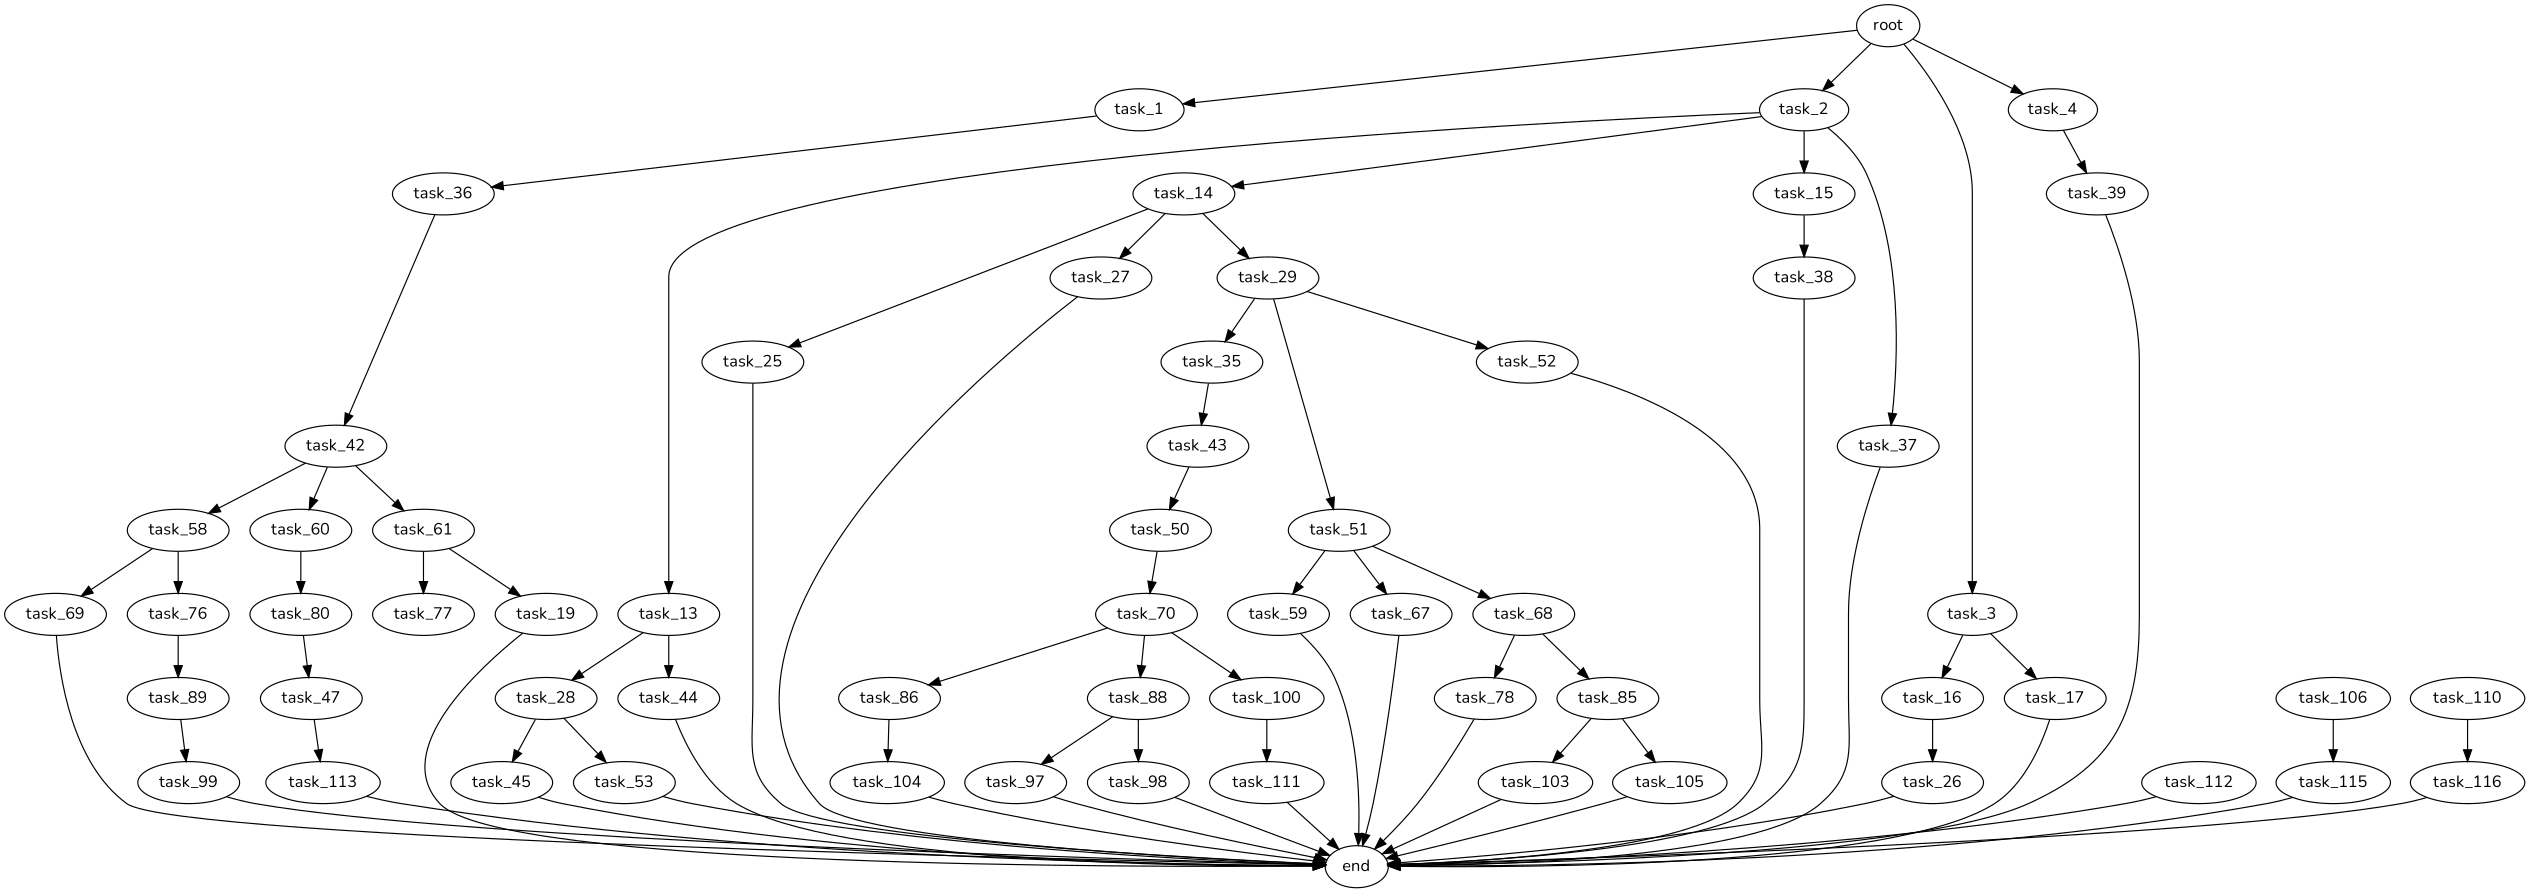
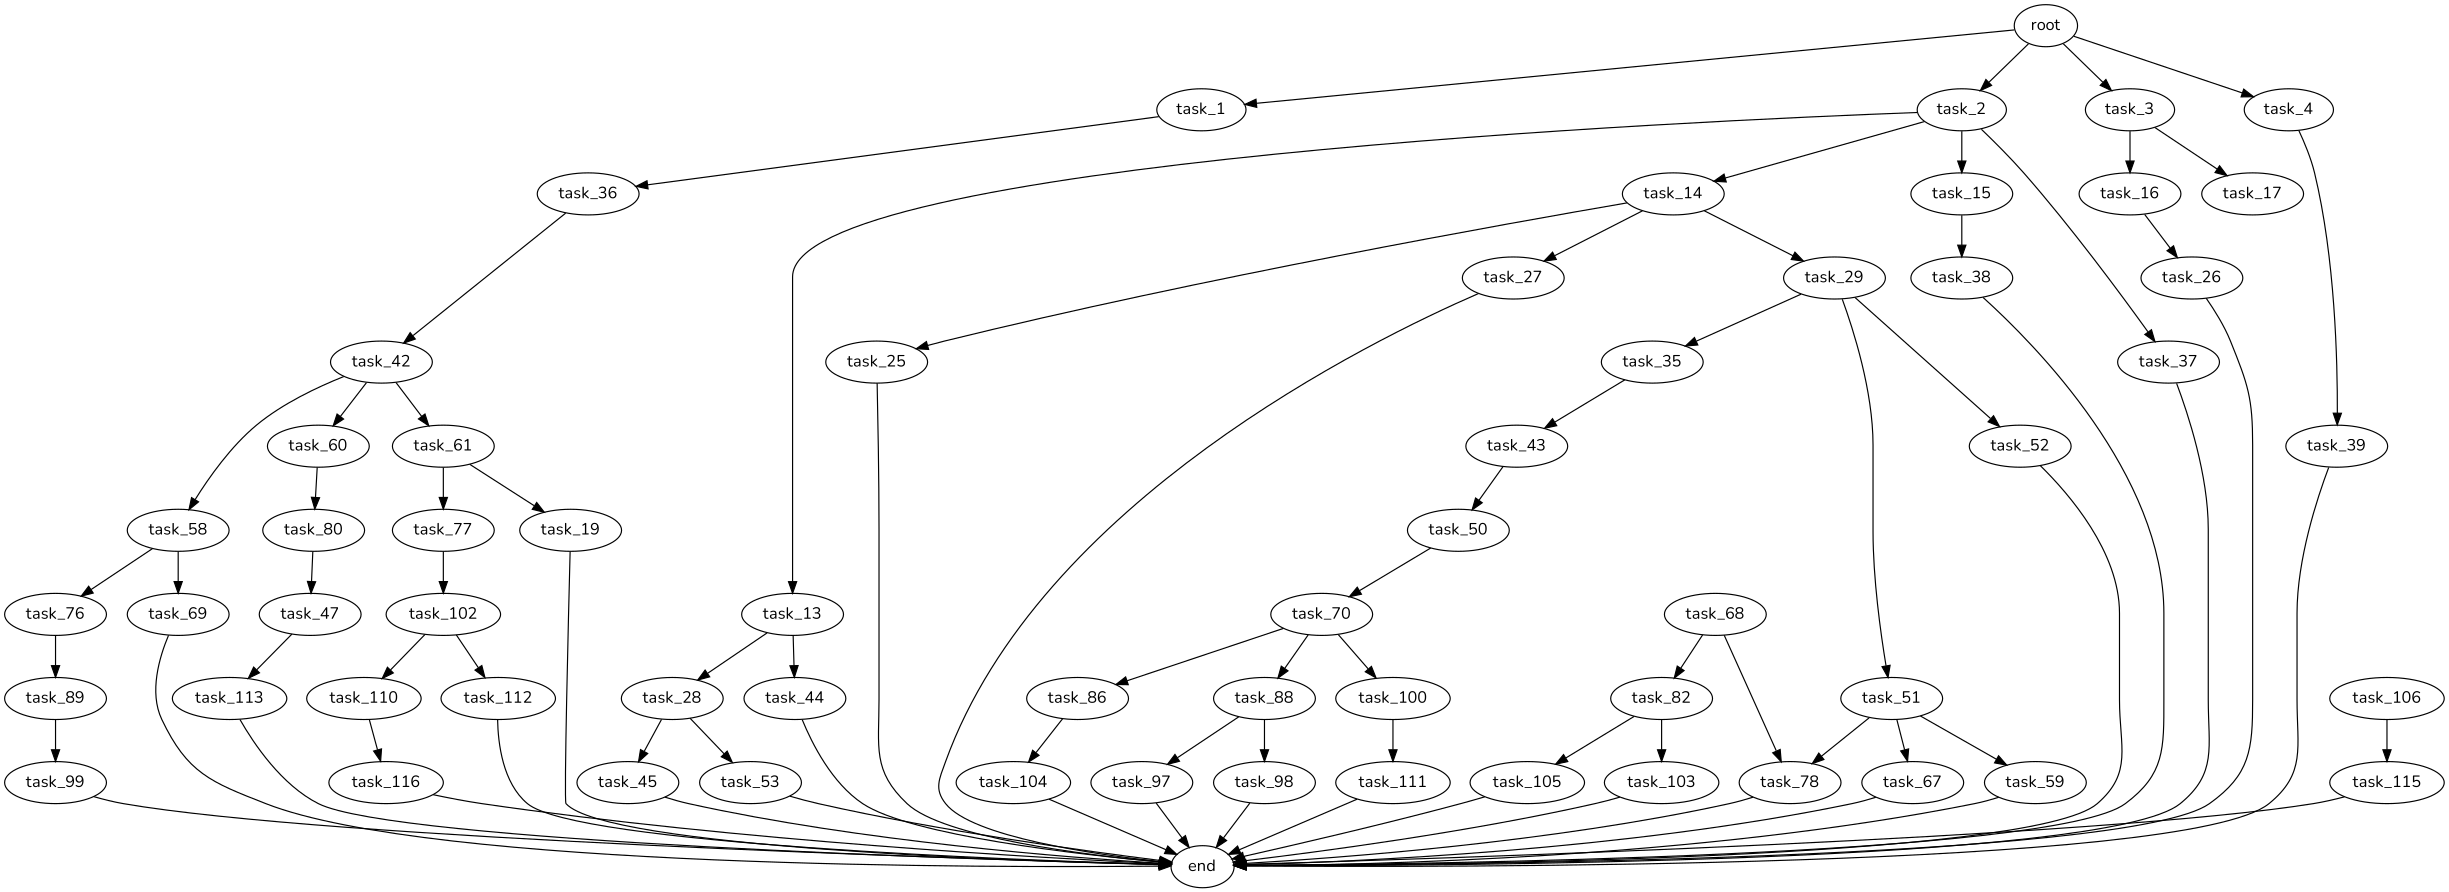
edge "task_51" -> "task_68": now "task_51" -> "task_78"
node "task_102": added
node "task_85": label "task_85" -> "task_82"
edge "task_17" -> "end": removed
